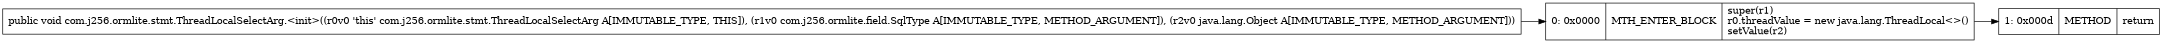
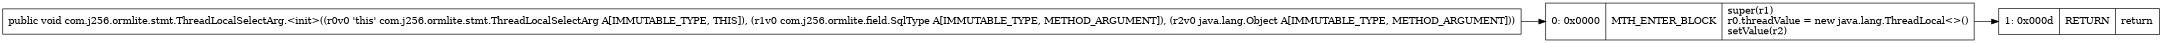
node "1: 0x000d": text "METHOD" -> "RETURN"
